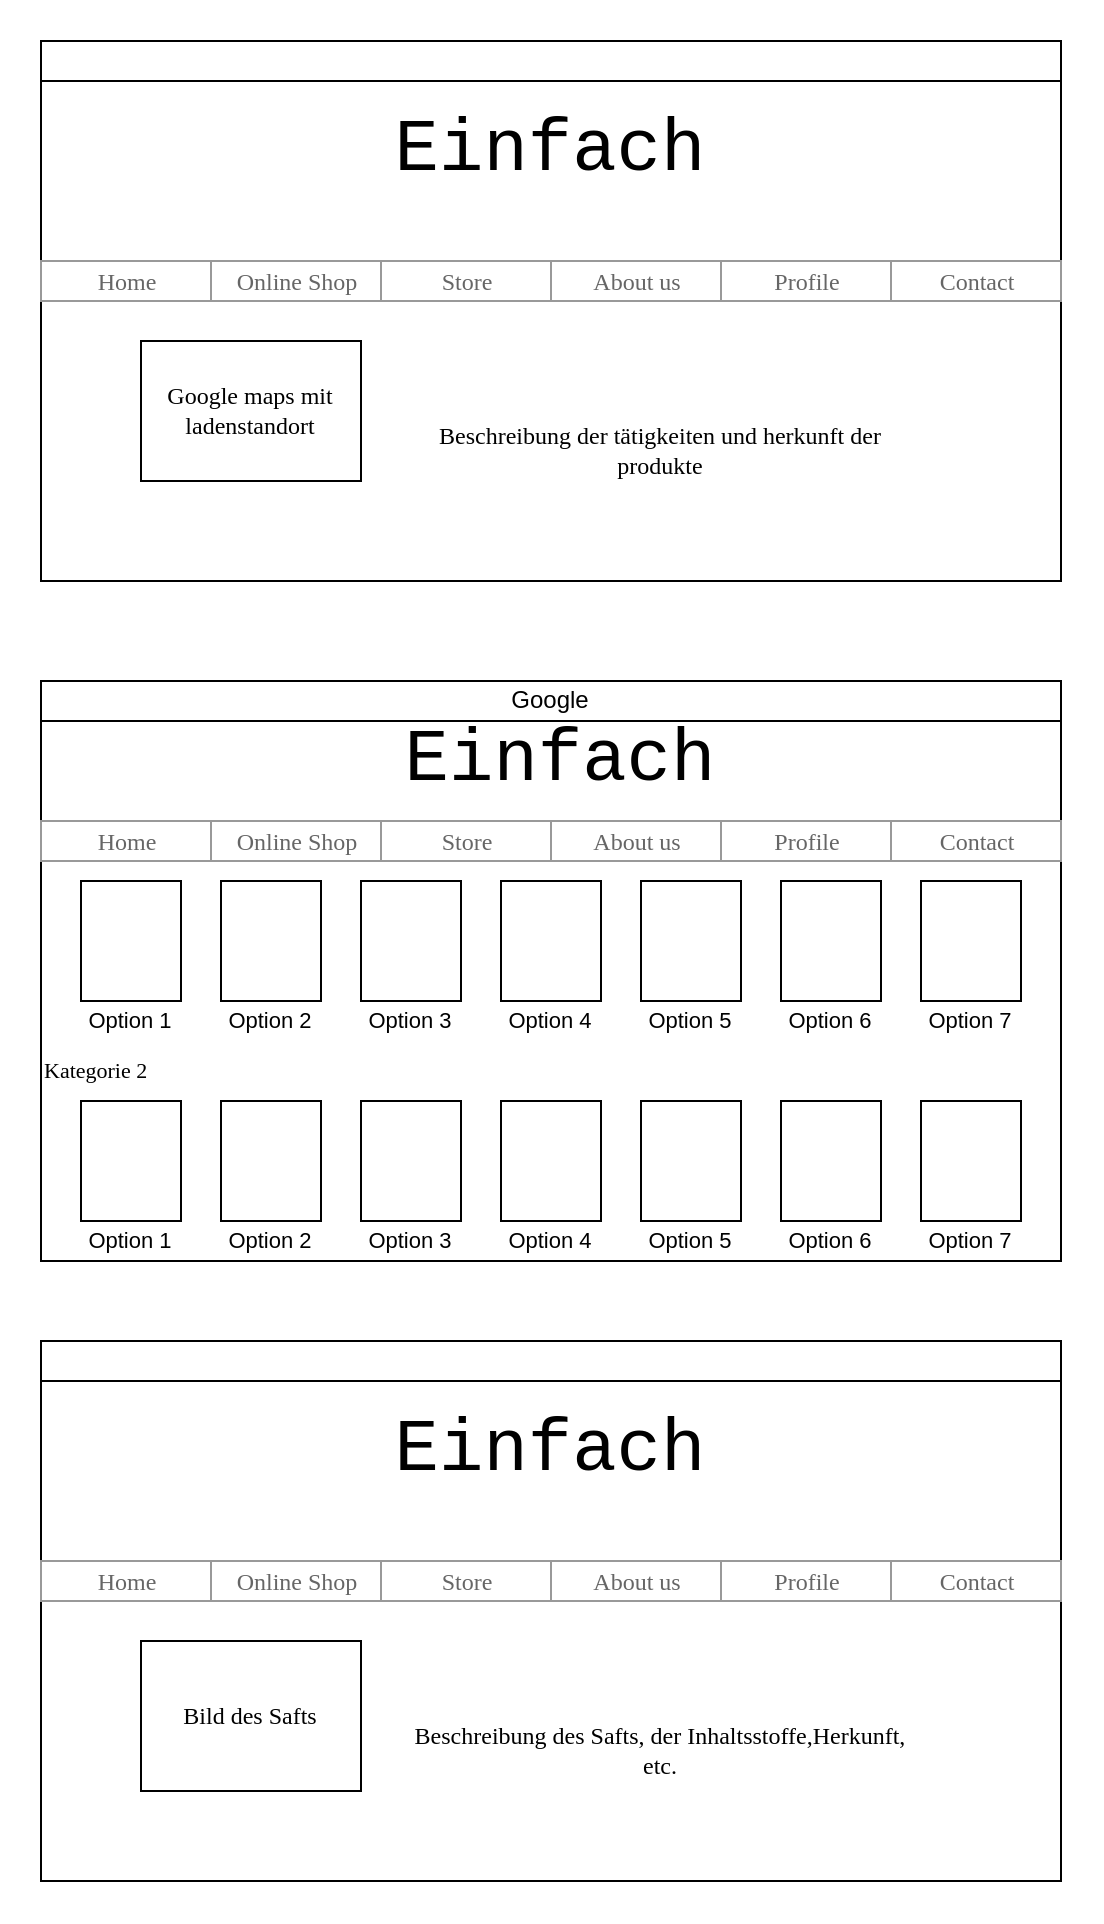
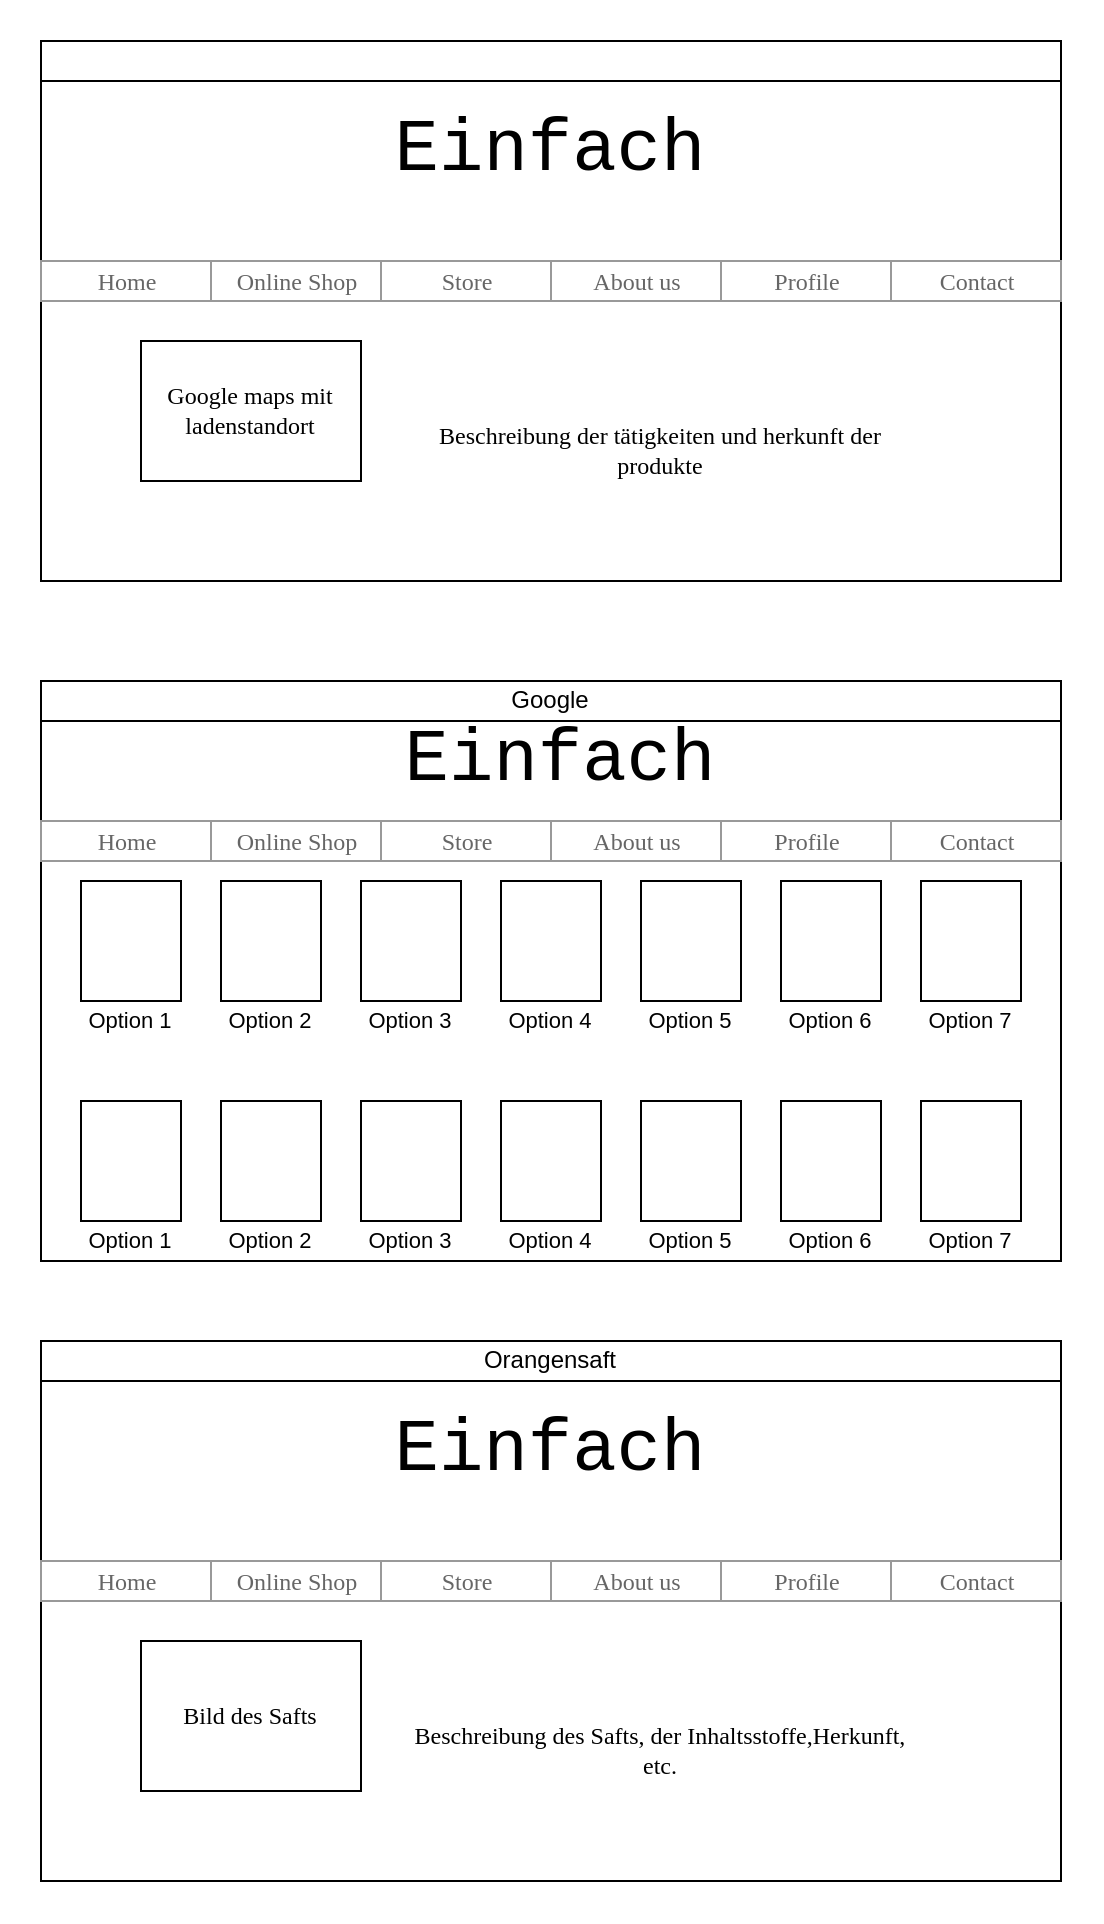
node "Kategorie 2": removed
node "Orangensaft": added
